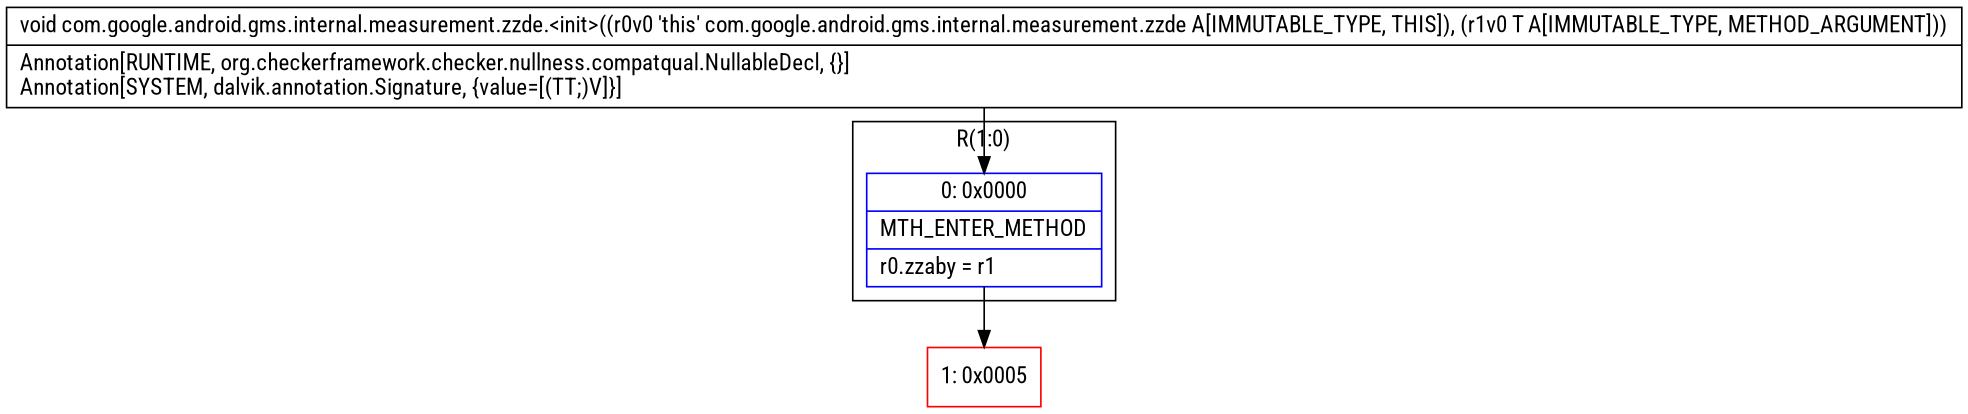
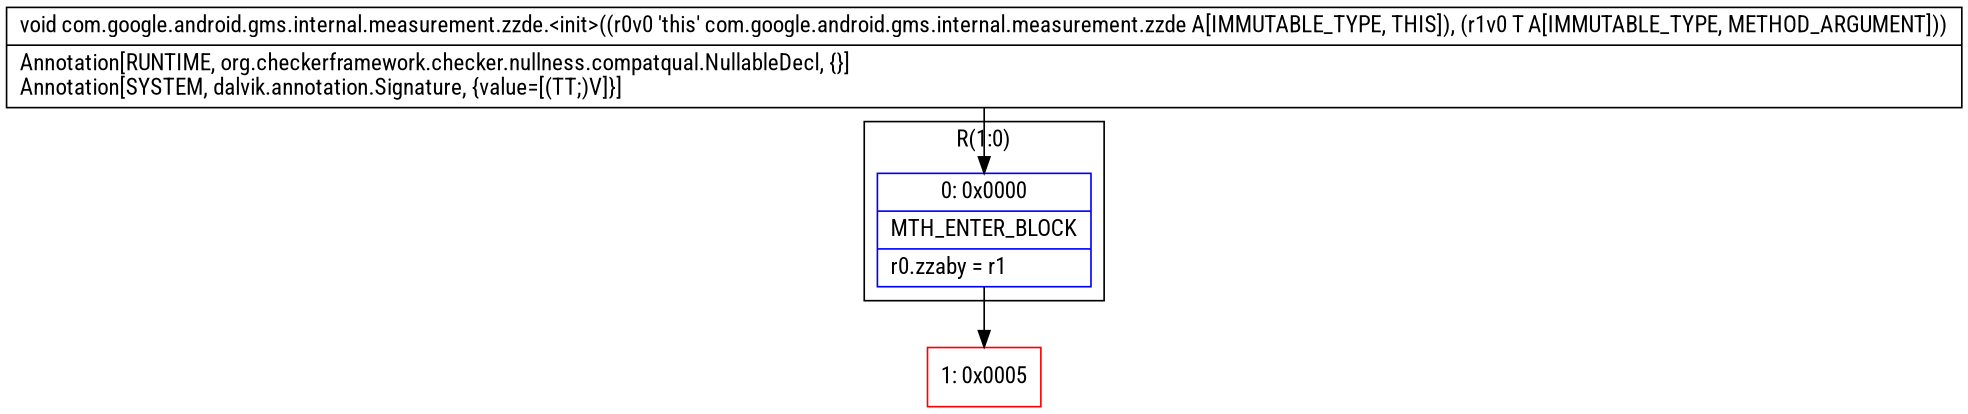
node "0: 0x0000": text "MTH_ENTER_METHOD" -> "MTH_ENTER_BLOCK"
